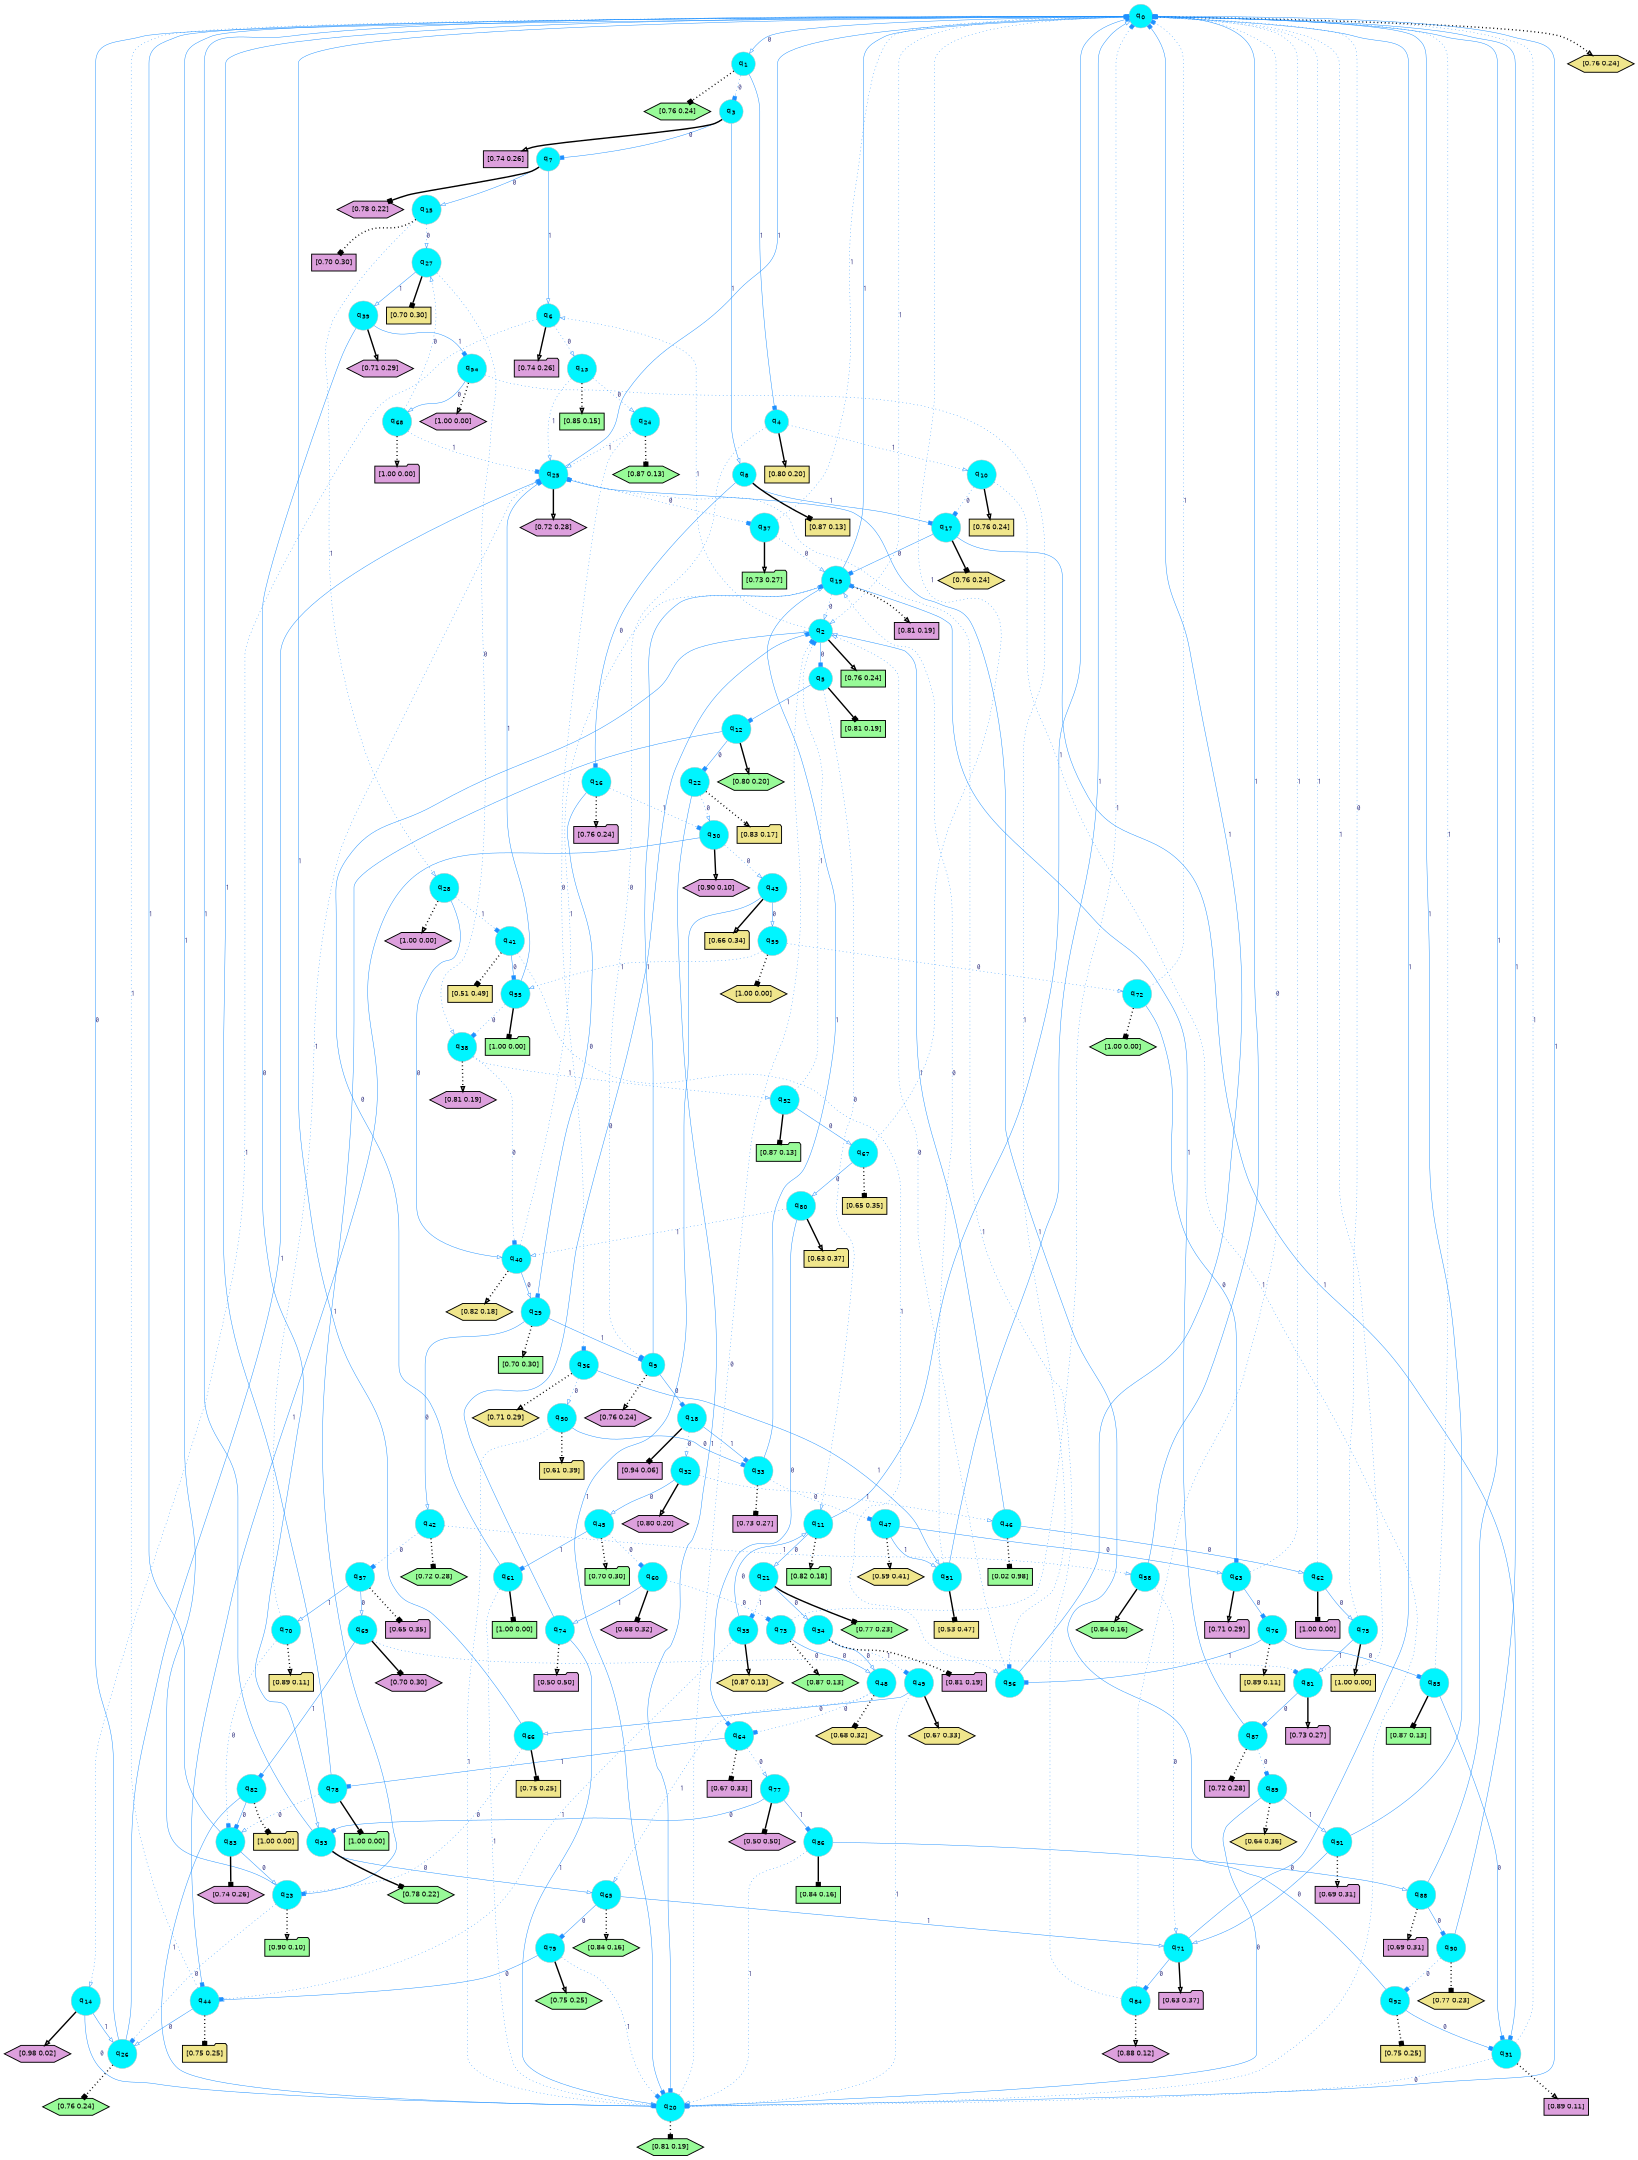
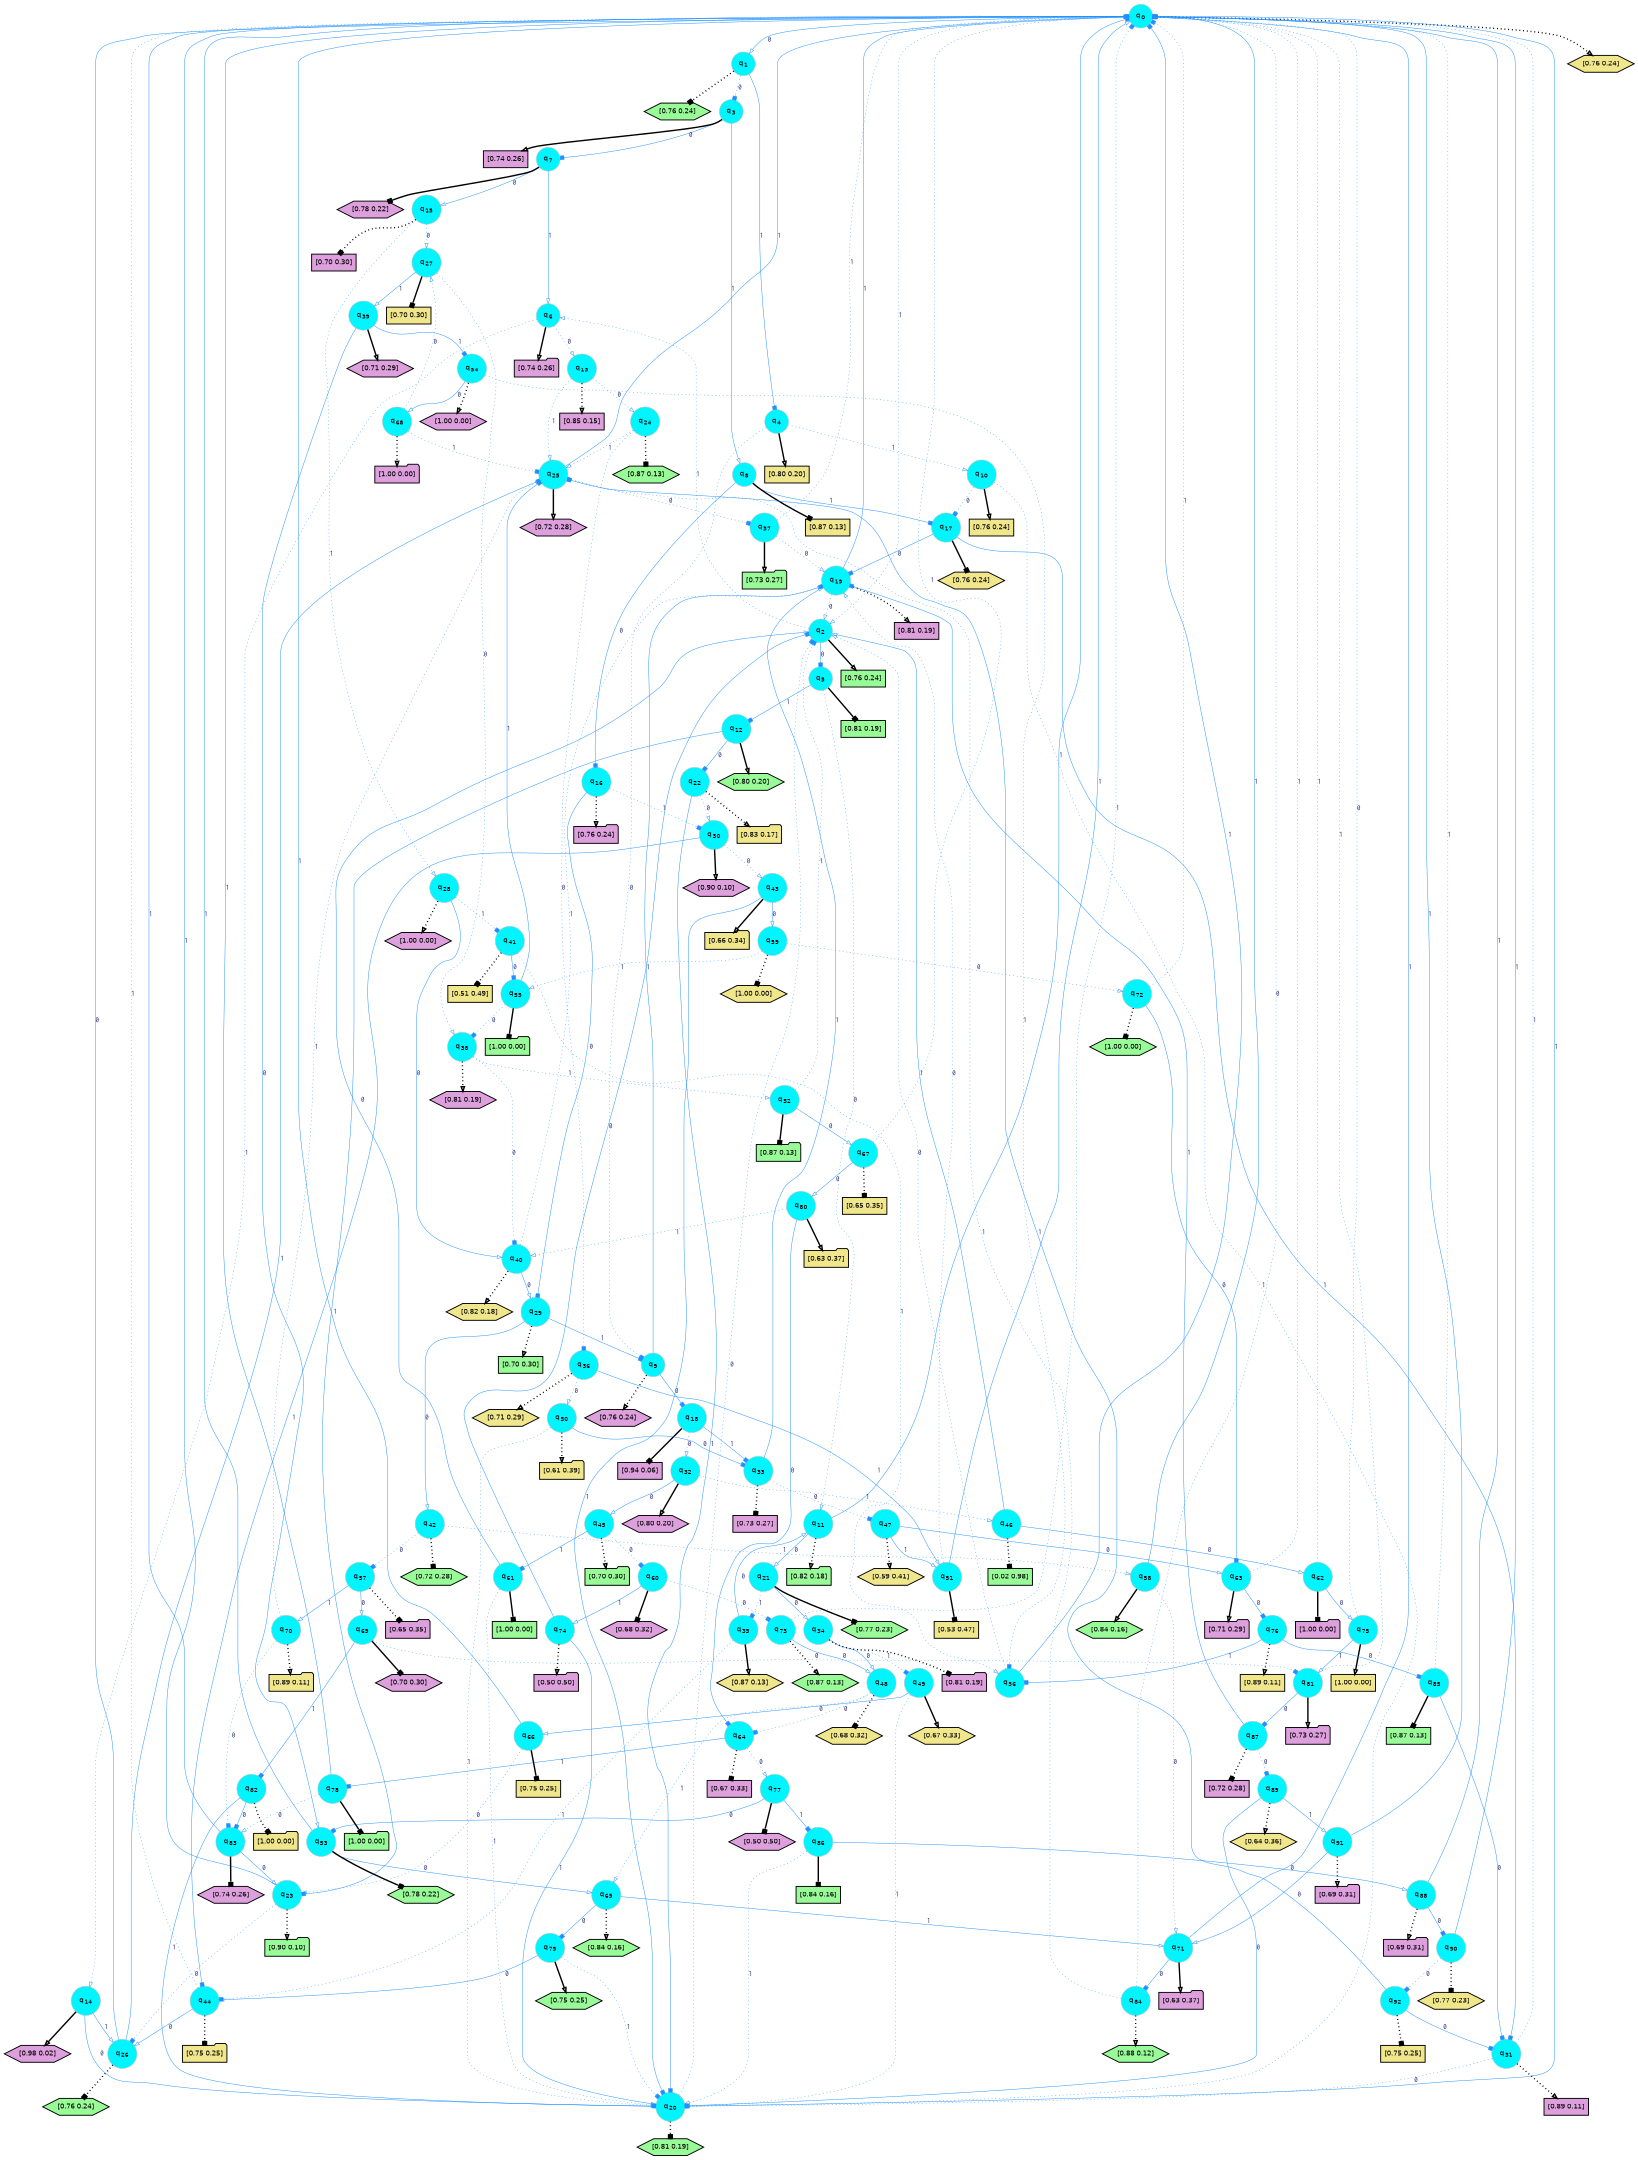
node "[0.85 0.15]": fillcolor palegreen -> plum
node "[0.88 0.12]": fillcolor plum -> palegreen
